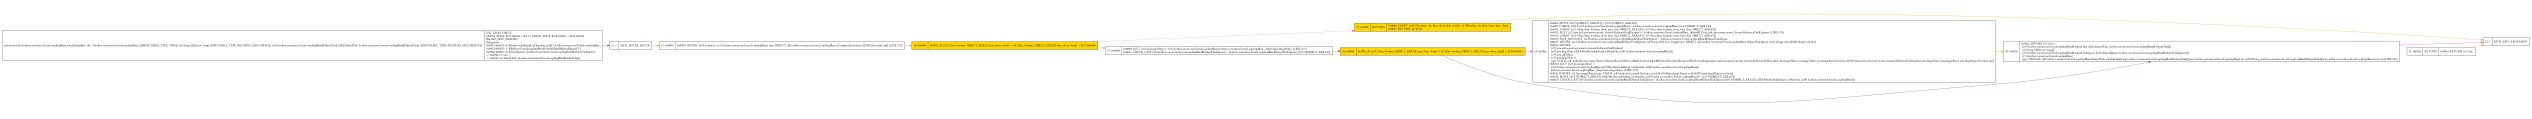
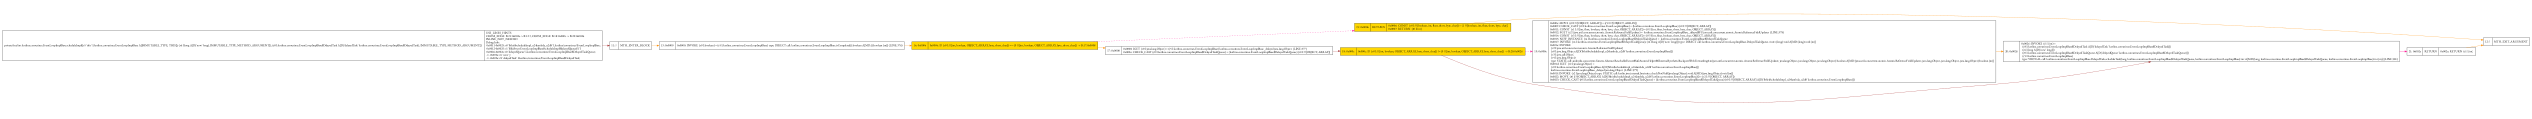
edge "20: 0x0026" -> "12: ?": now "20: 0x0026" -> "21: 0x002a"
